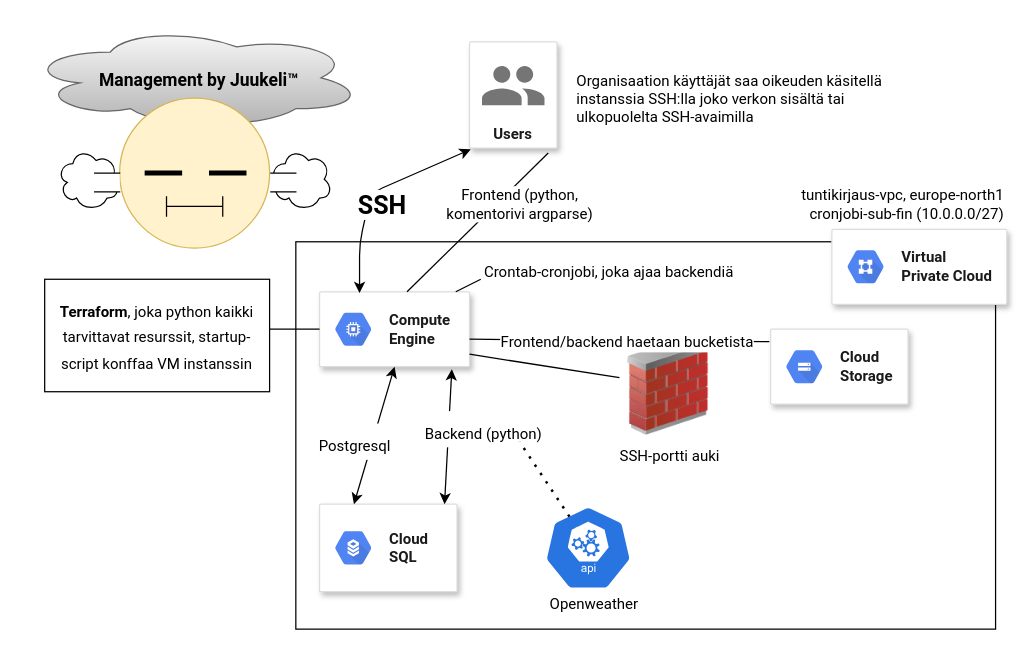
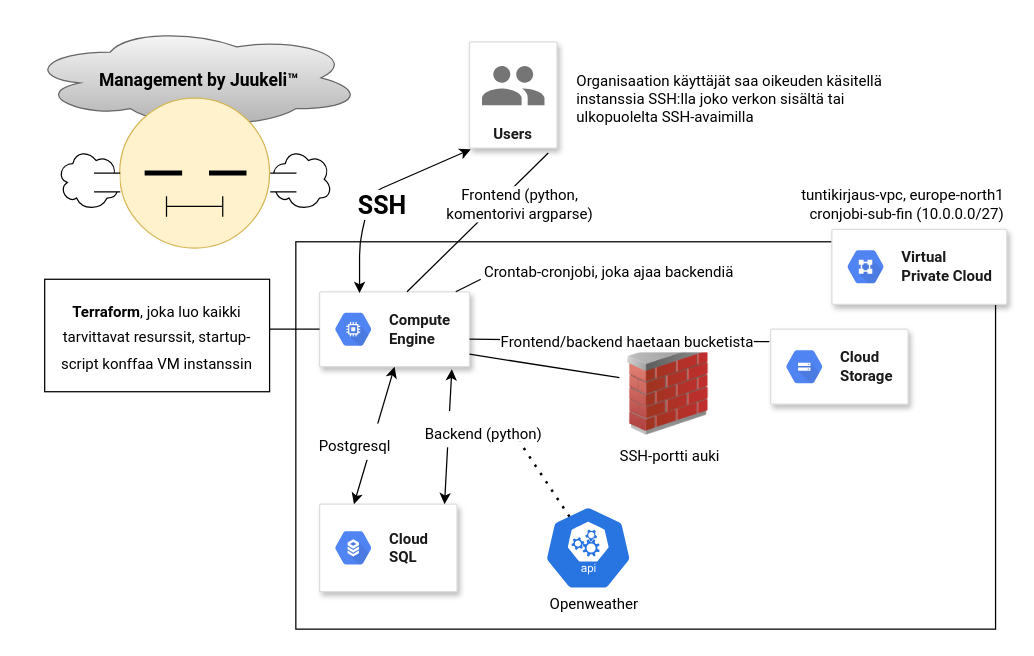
node "Terraform, joka python kaikki tarvittavat resurssit, startup-script konffaa VM instanssin": label "Terraform, joka python kaikki tarvittavat resurssit, startup-script konffaa VM instanssin" -> "Terraform, joka luo kaikki tarvittavat resurssit, startup-script konffaa VM instanssin"
